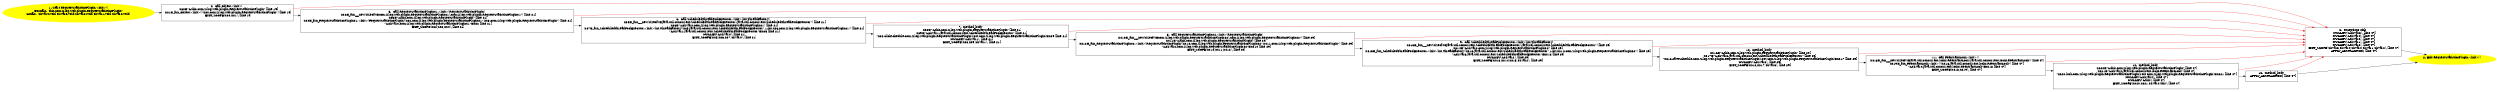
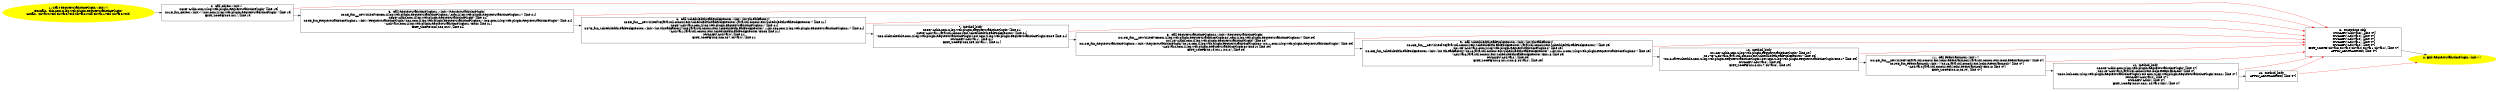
edge "13:  method_body APPLY_ABSTRACTION; [line 47]" -> "2: Exit RequestStatisticsPlugin.<init>()": color black -> red
